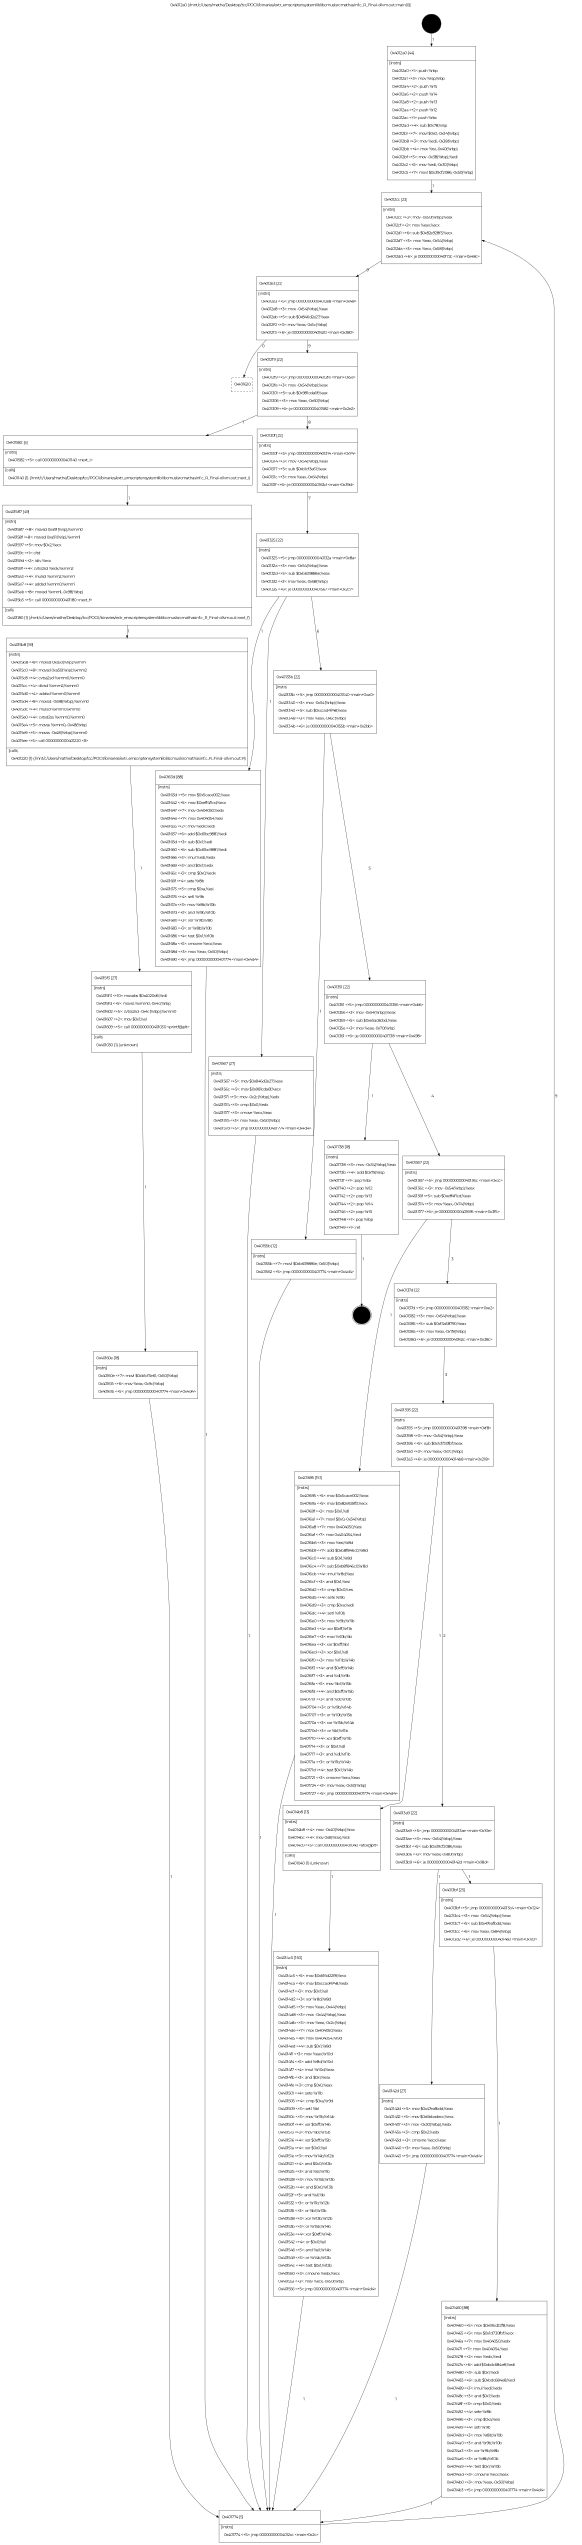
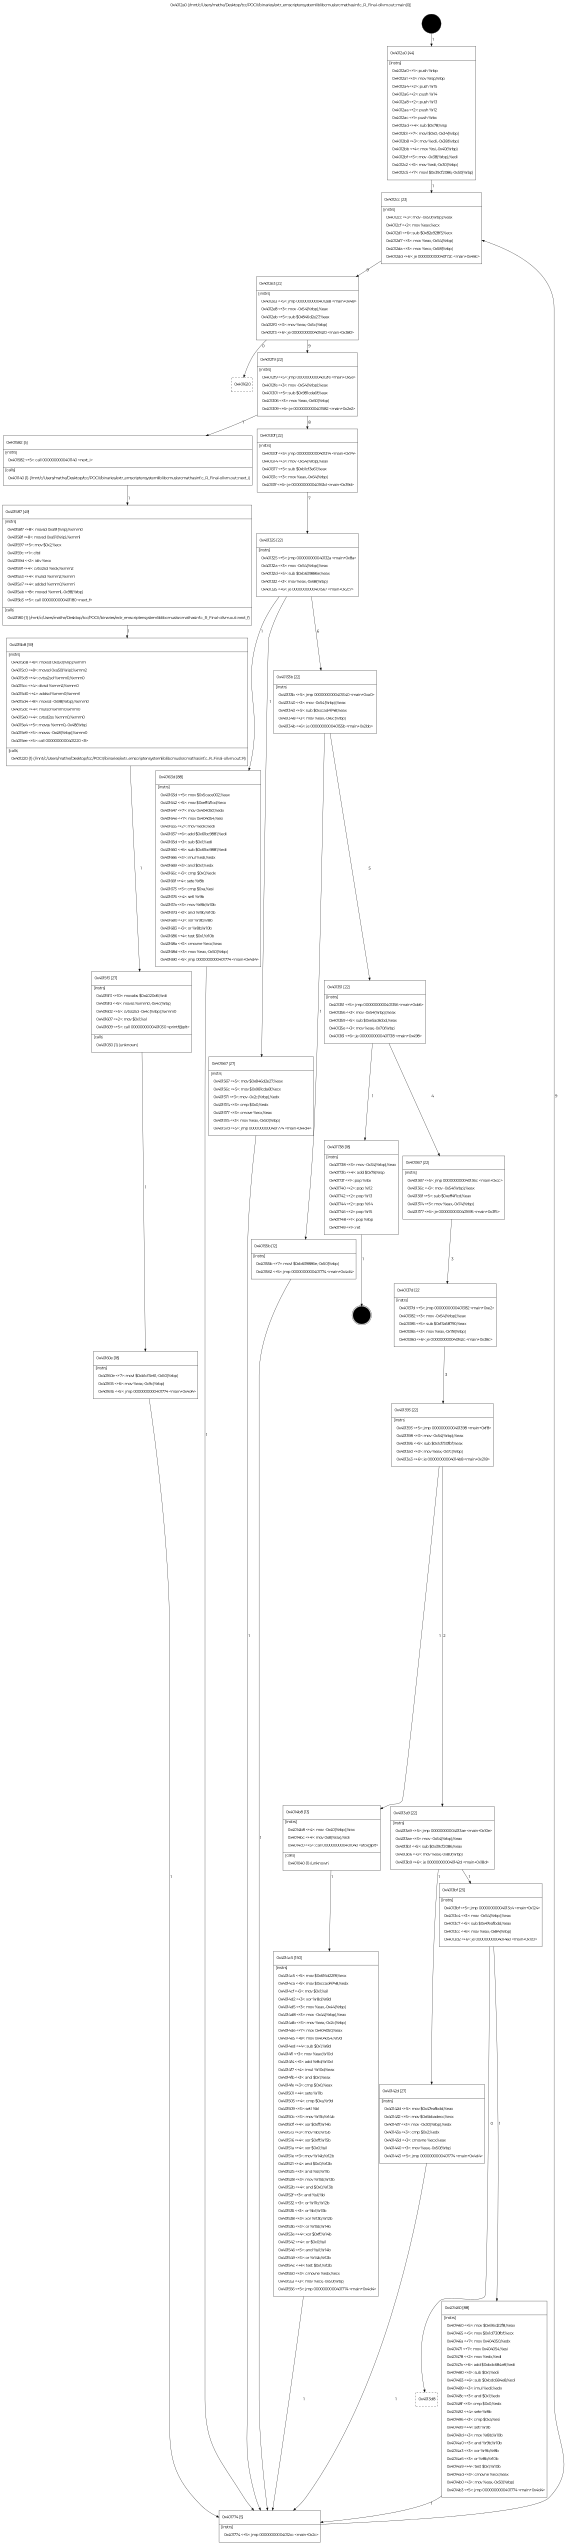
node "0x401695 [151]": removed
node "0x4013d8": added
